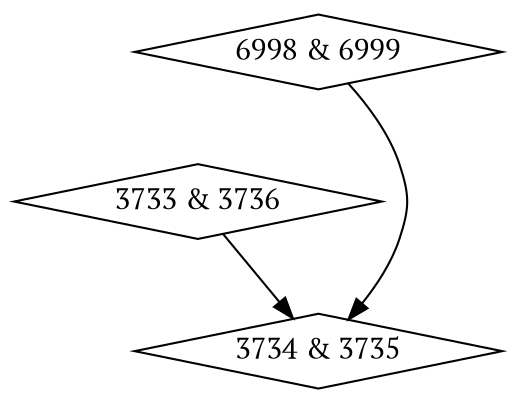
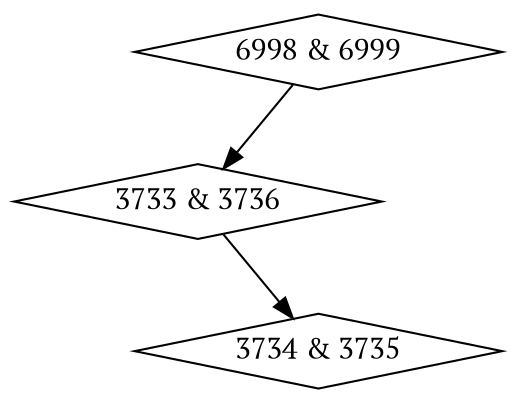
edge "6998 & 6999" -> "3734 & 3735": now "6998 & 6999" -> "3733 & 3736"
